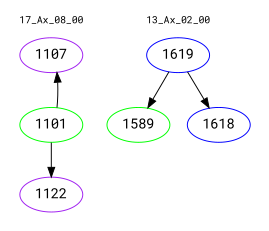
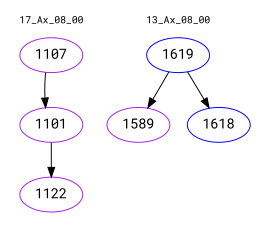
cluster "13_Ax_02_00": label "13_Ax_02_00" -> "13_Ax_08_00"
edge "1101" -> "1107": reversed
node "1101": color green -> purple
node "1589": color green -> purple
